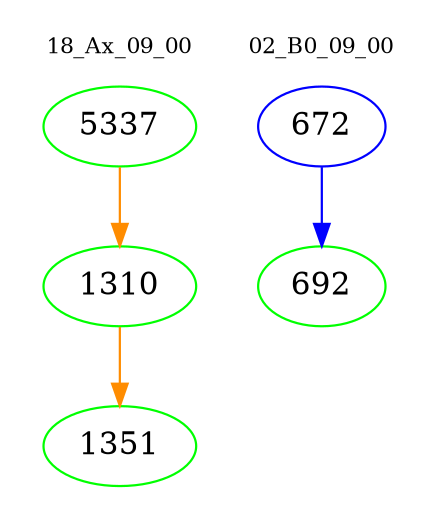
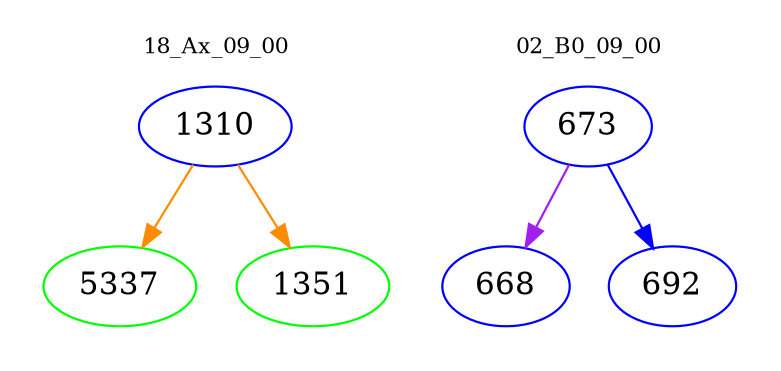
node "672": label "672" -> "673"
edge "5337" -> "1310": reversed
node "1310": color green -> blue
node "692": color green -> blue
node "668": added
